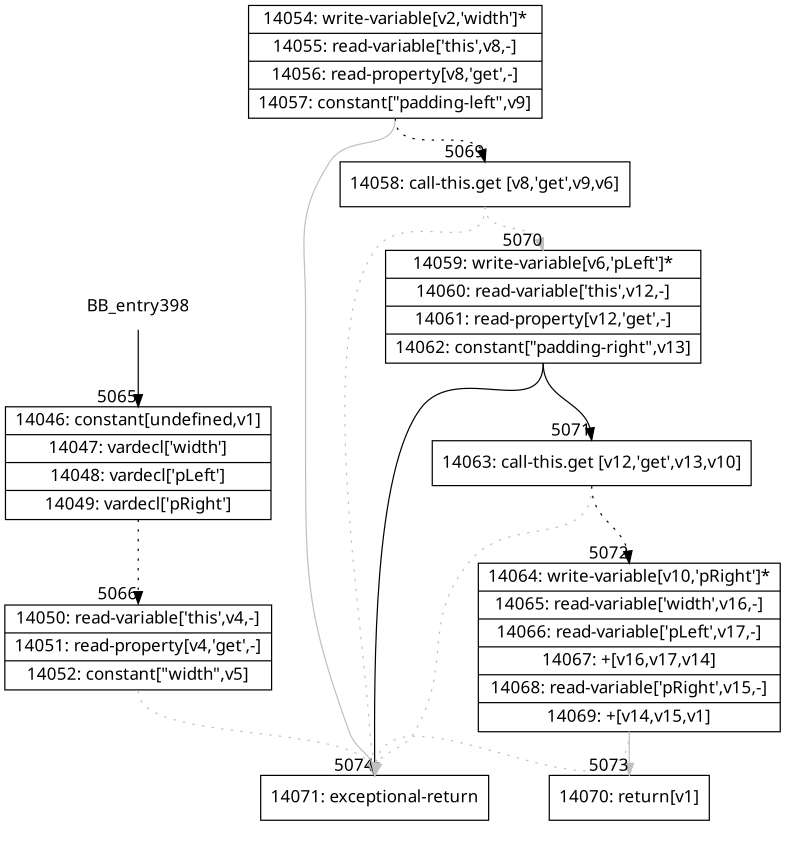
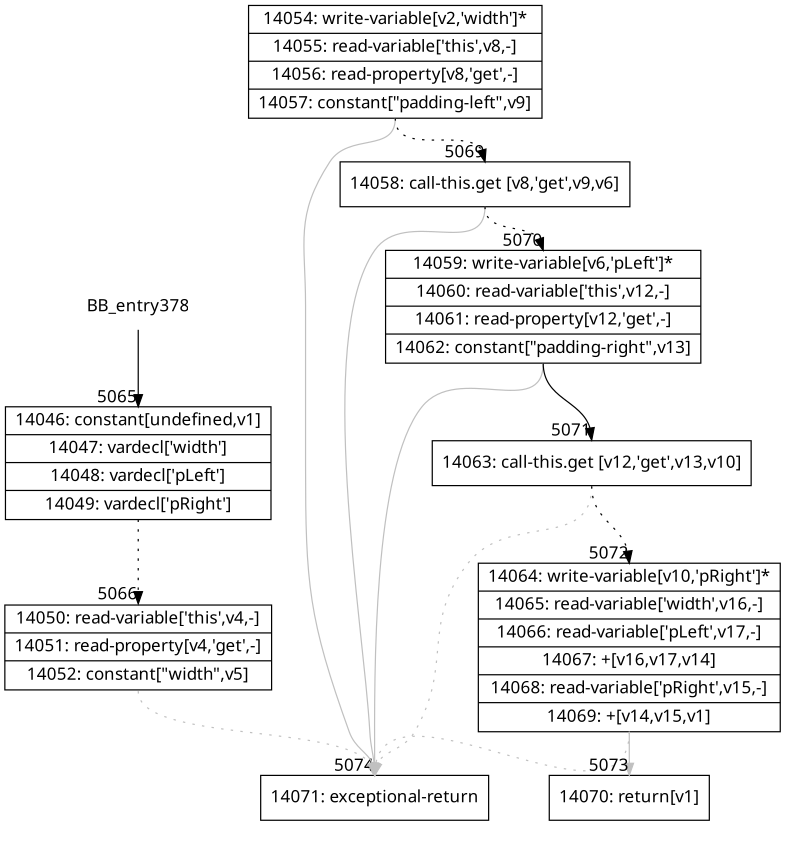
edge "14058: call-this.get [v8,'get',v9,v6]" -> "14059: write-variable[v6,'pLeft']*": color gray -> black
node "BB_entry398": label "BB_entry398" -> "BB_entry378"
edge "14058: call-this.get [v8,'get',v9,v6]" -> "14071: exceptional-return": style dotted -> solid
edge "14059: write-variable[v6,'pLeft']*" -> "14071: exceptional-return": color black -> gray
